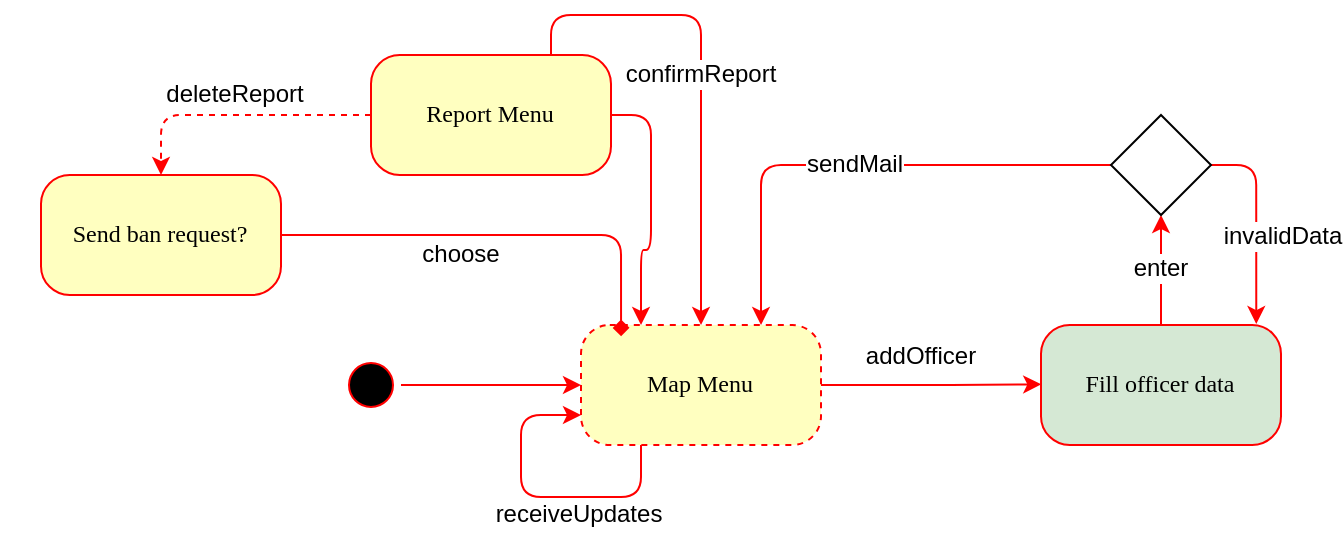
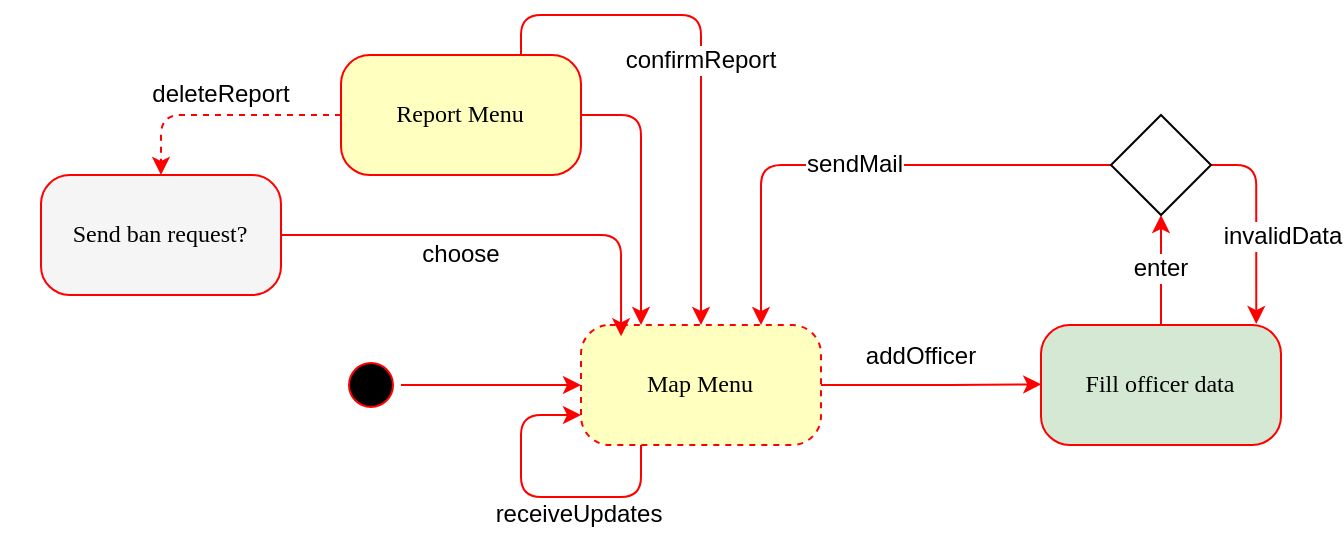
node "Report Menu": moved (491, 115) -> (461, 115)
node "Send ban request?": fillcolor #ffffc0 -> #f5f5f5
edge "Send ban request?" -> "Map Menu": arrowhead diamond -> classic
